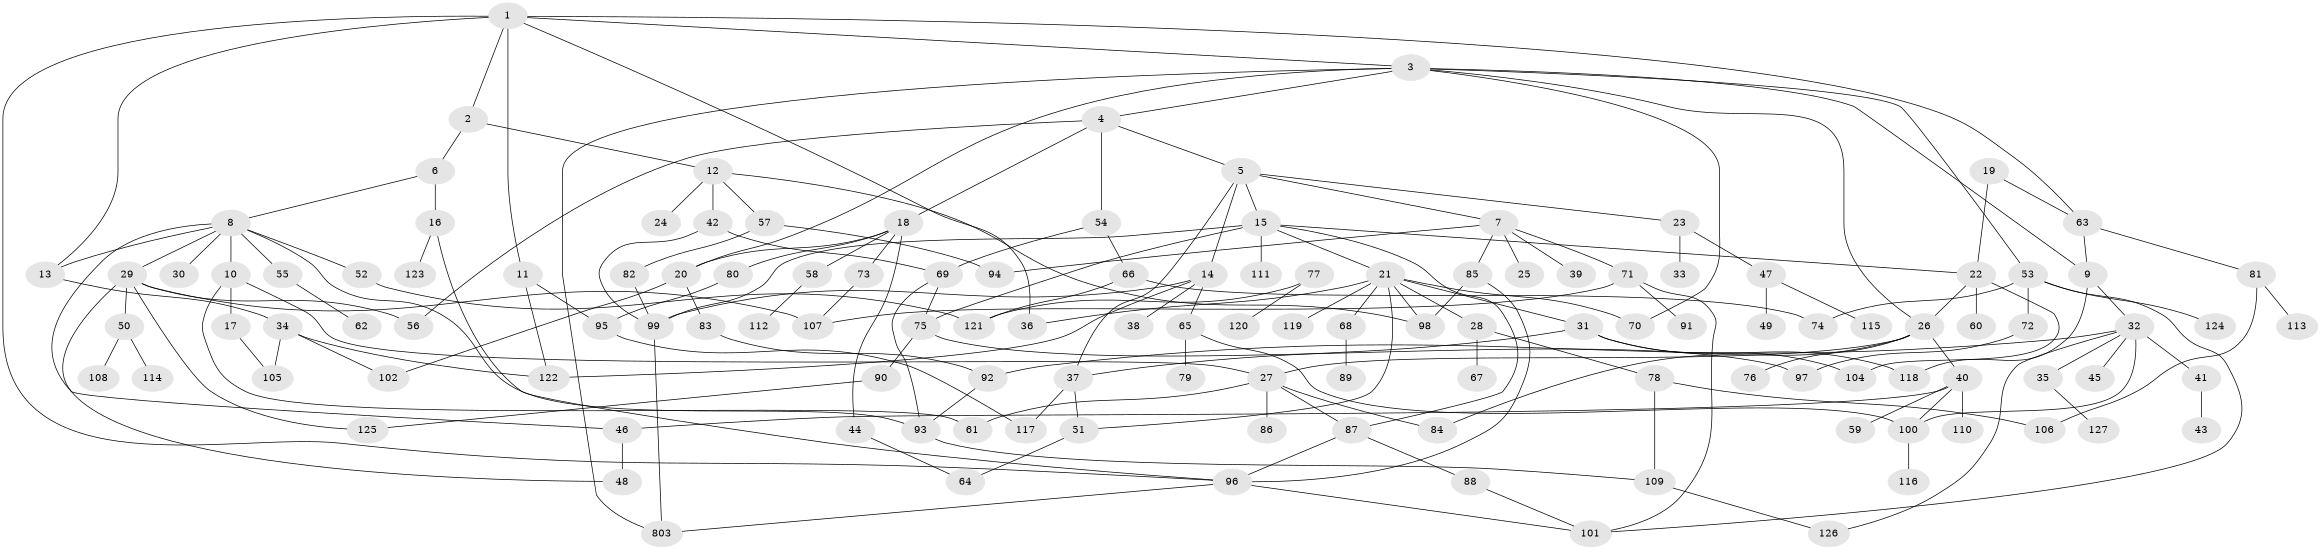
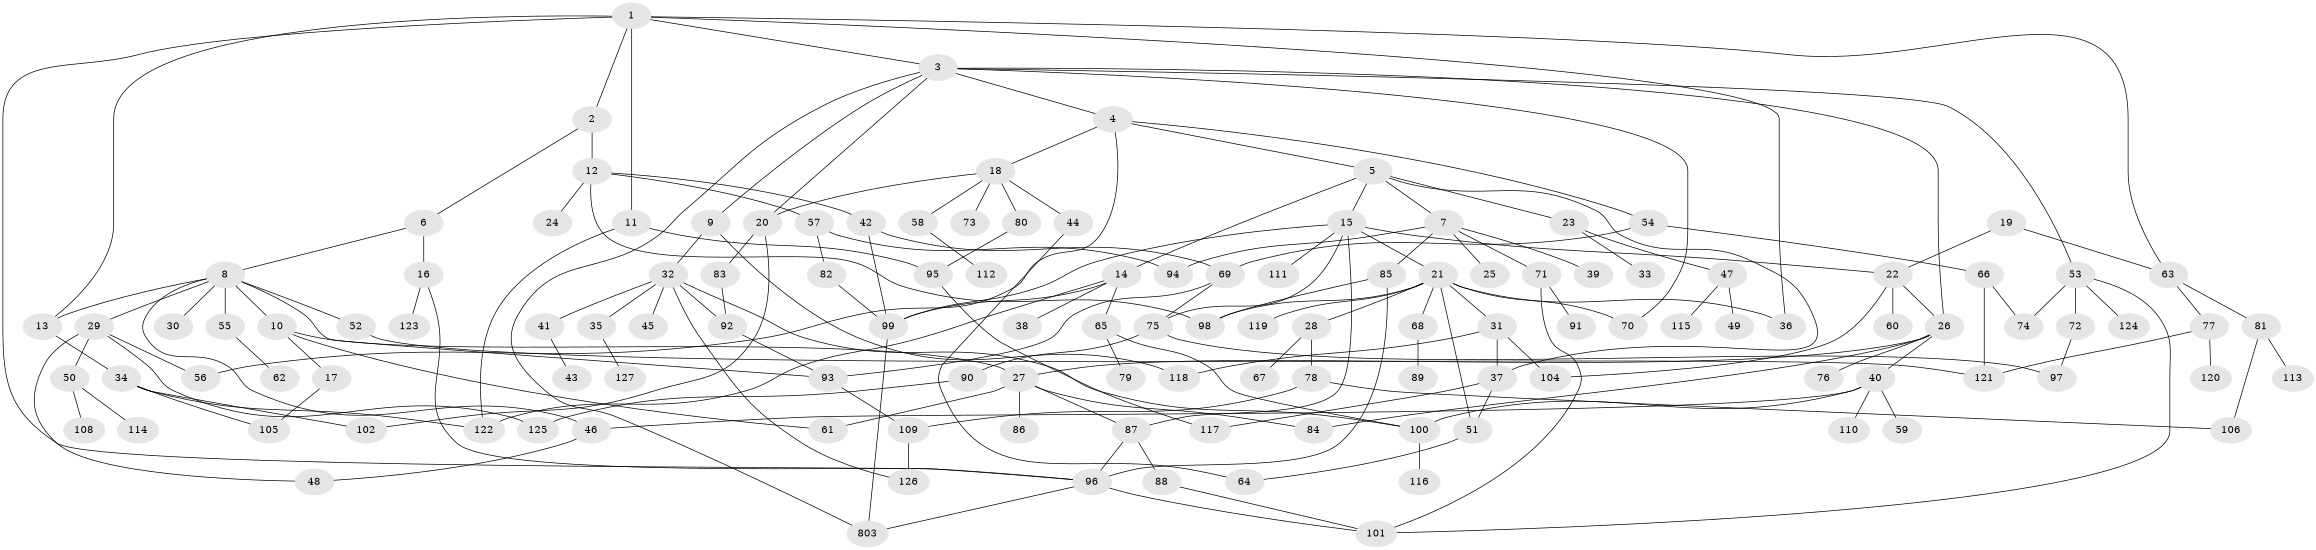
edge "63" -- "9": now "63" -- "77"
node "107": removed
